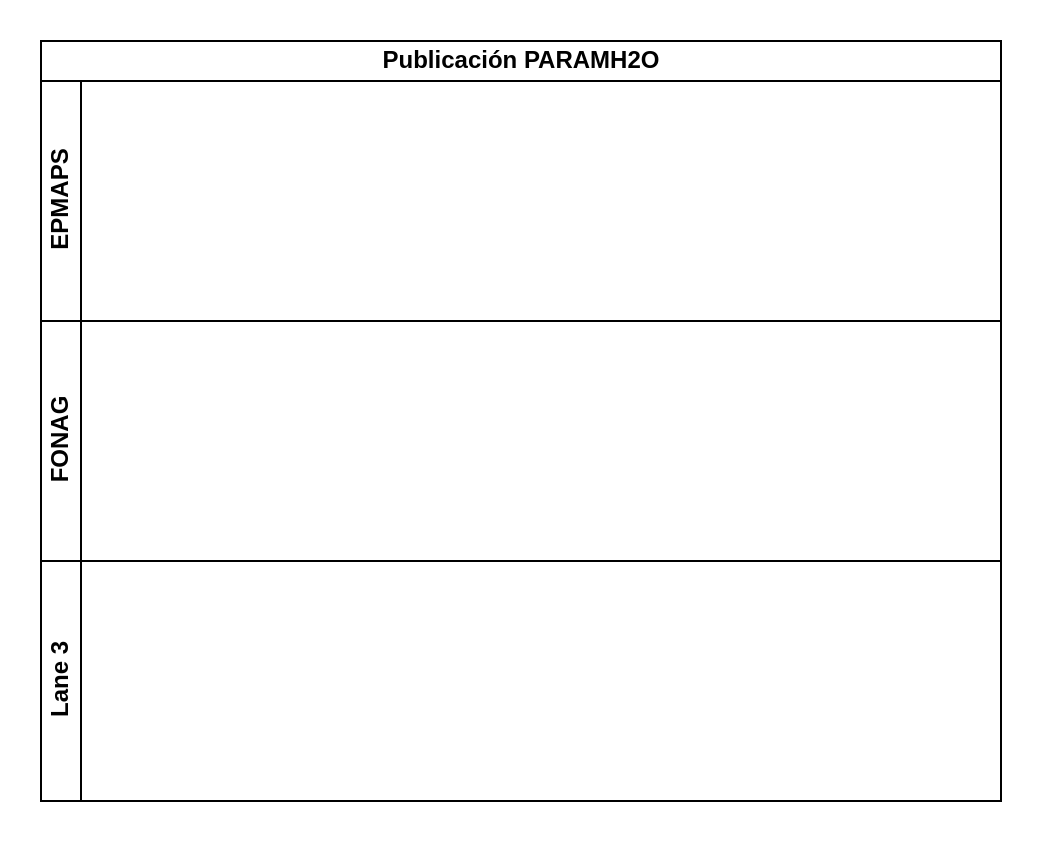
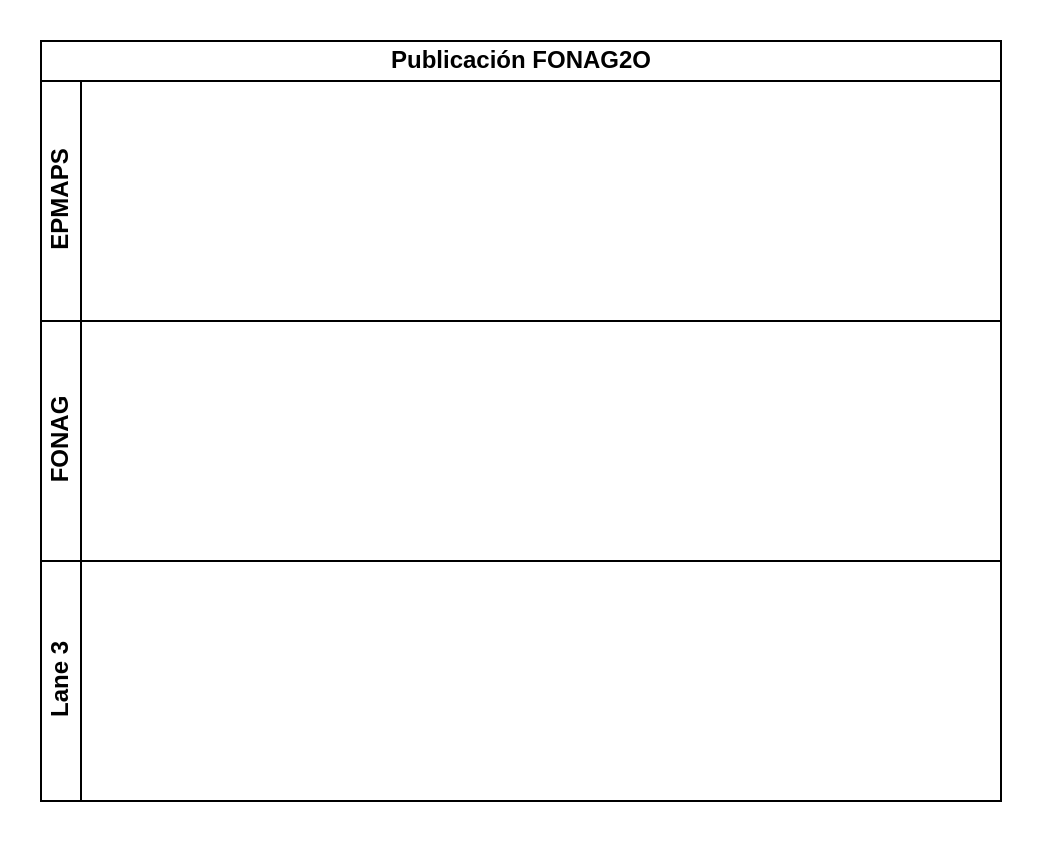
node "Publicación PARAMH2O": label "Publicación PARAMH2O" -> "Publicación FONAG2O"
